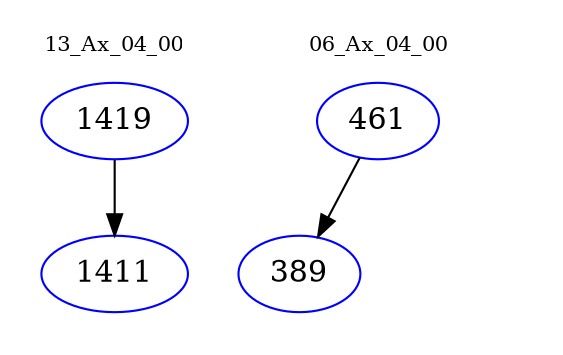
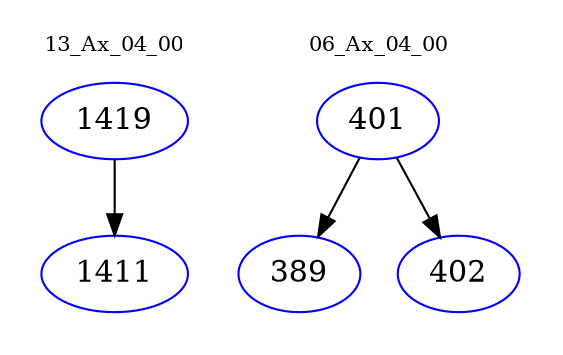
node "461": label "461" -> "401"
node "402": added
